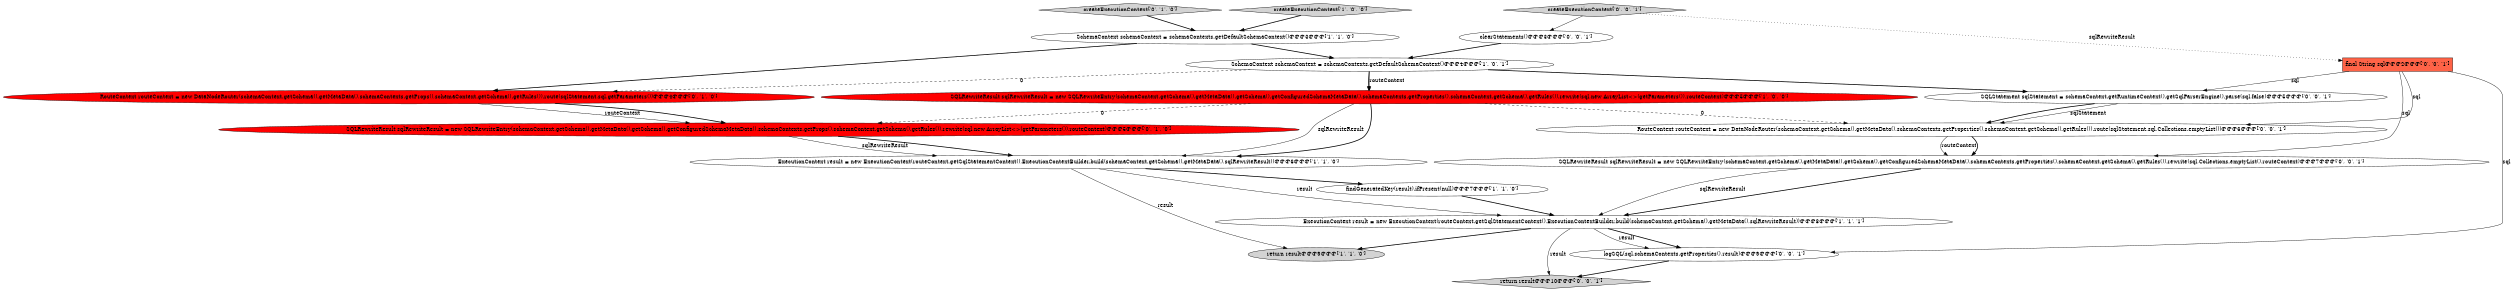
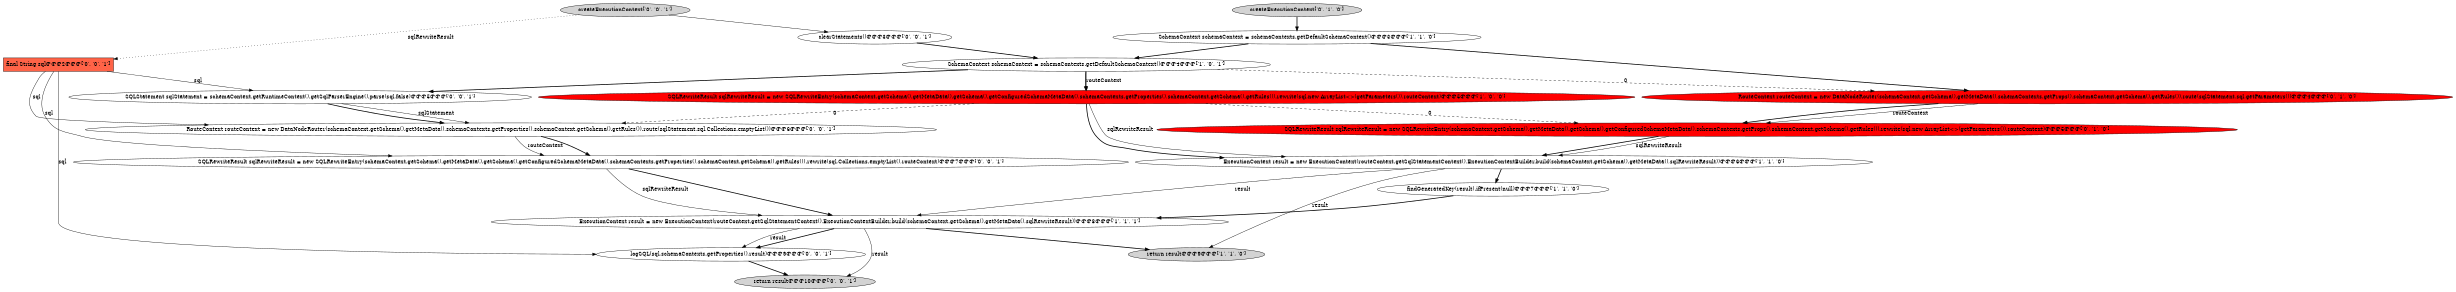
node "createExecutionContext['0', '1', '0']": shape diamond -> ellipse
node "createExecutionContext['1', '0', '0']": removed
node "createExecutionContext['0', '0', '1']": shape diamond -> ellipse
node "return result@@@10@@@['0', '0', '1']": shape diamond -> ellipse
